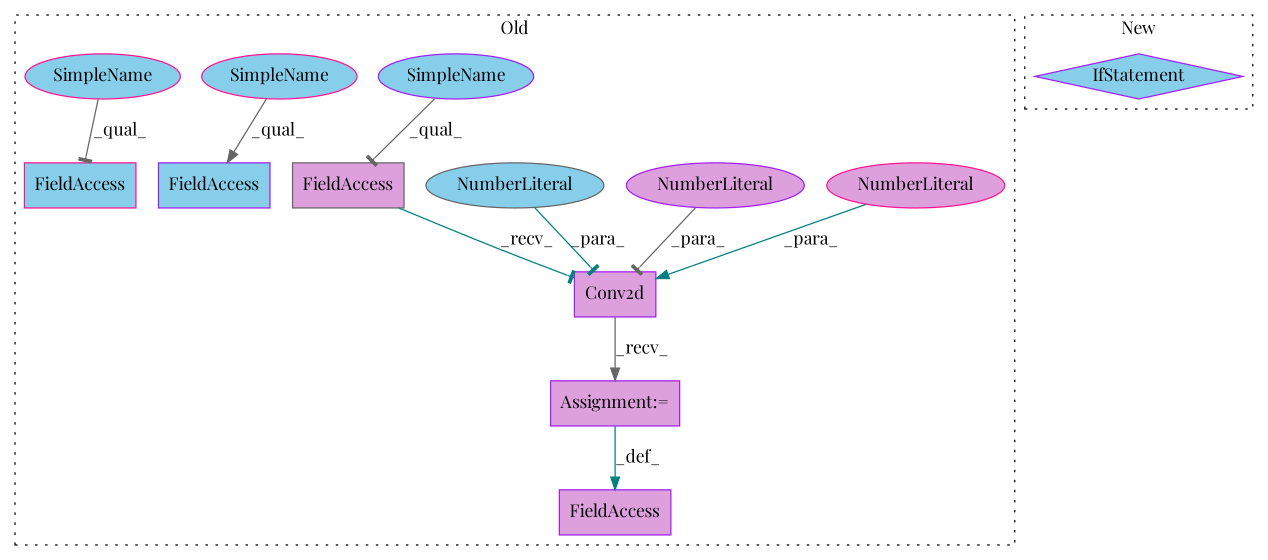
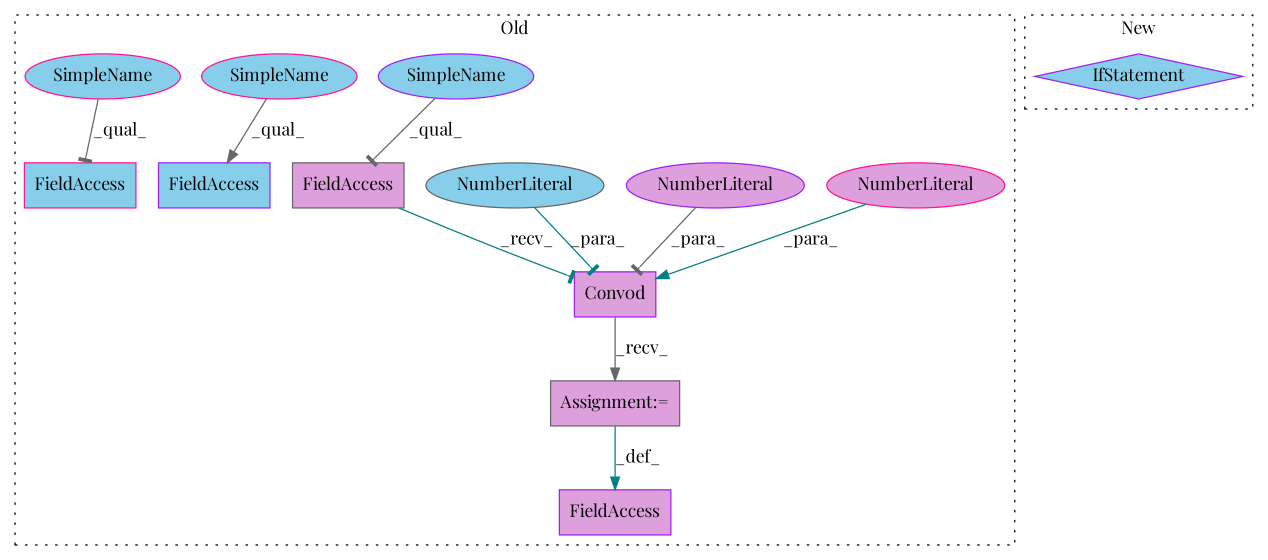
node "Conv2d": label "Conv2d" -> "Conv0d"
node "Assignment:=": color purple -> gray40
